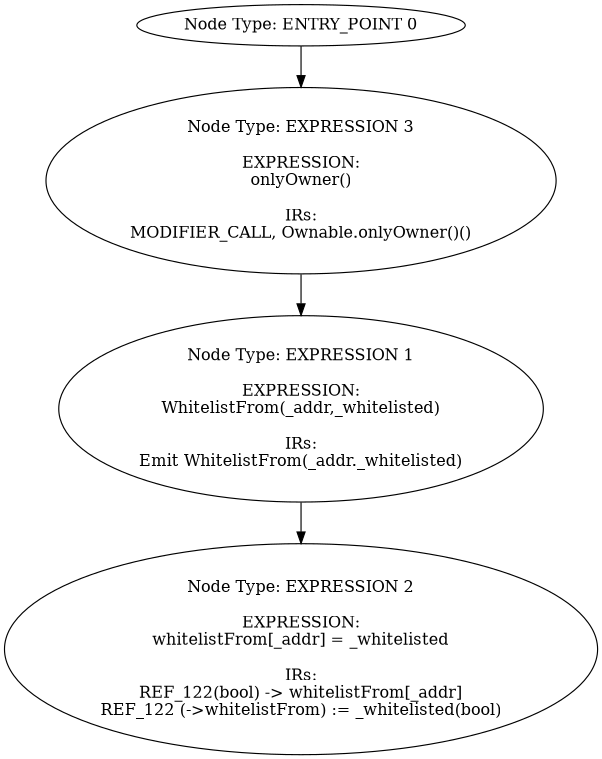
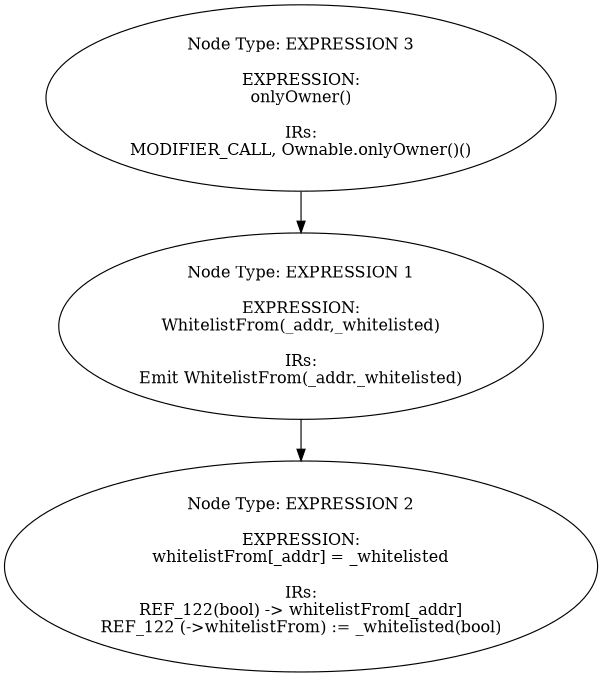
node "Node Type: ENTRY_POINT 0": removed
